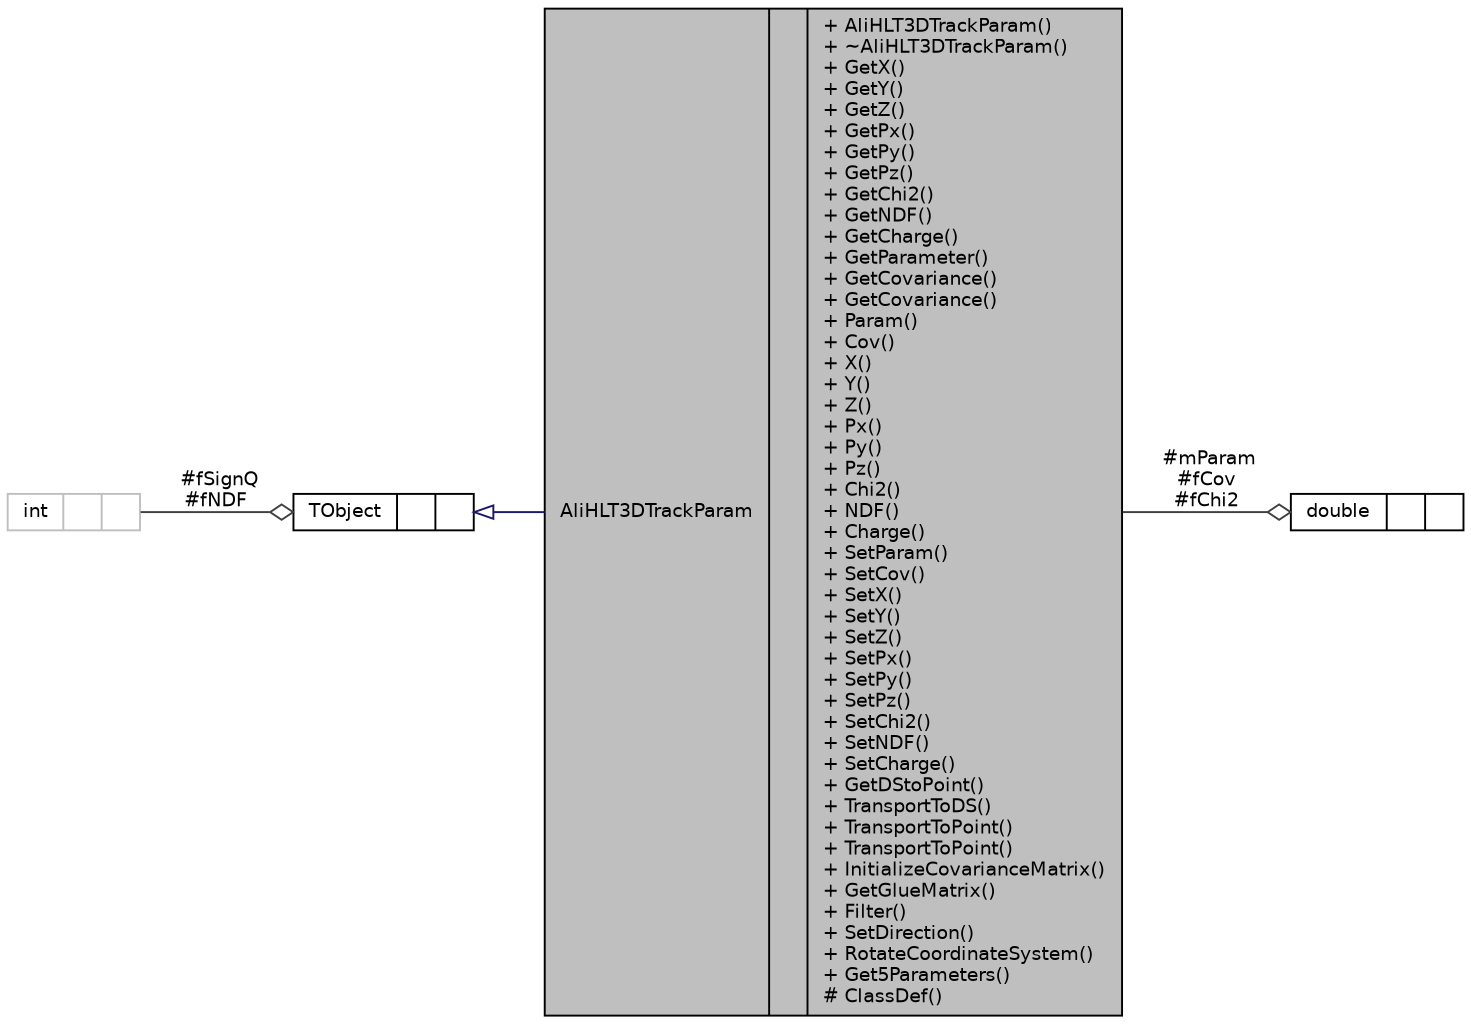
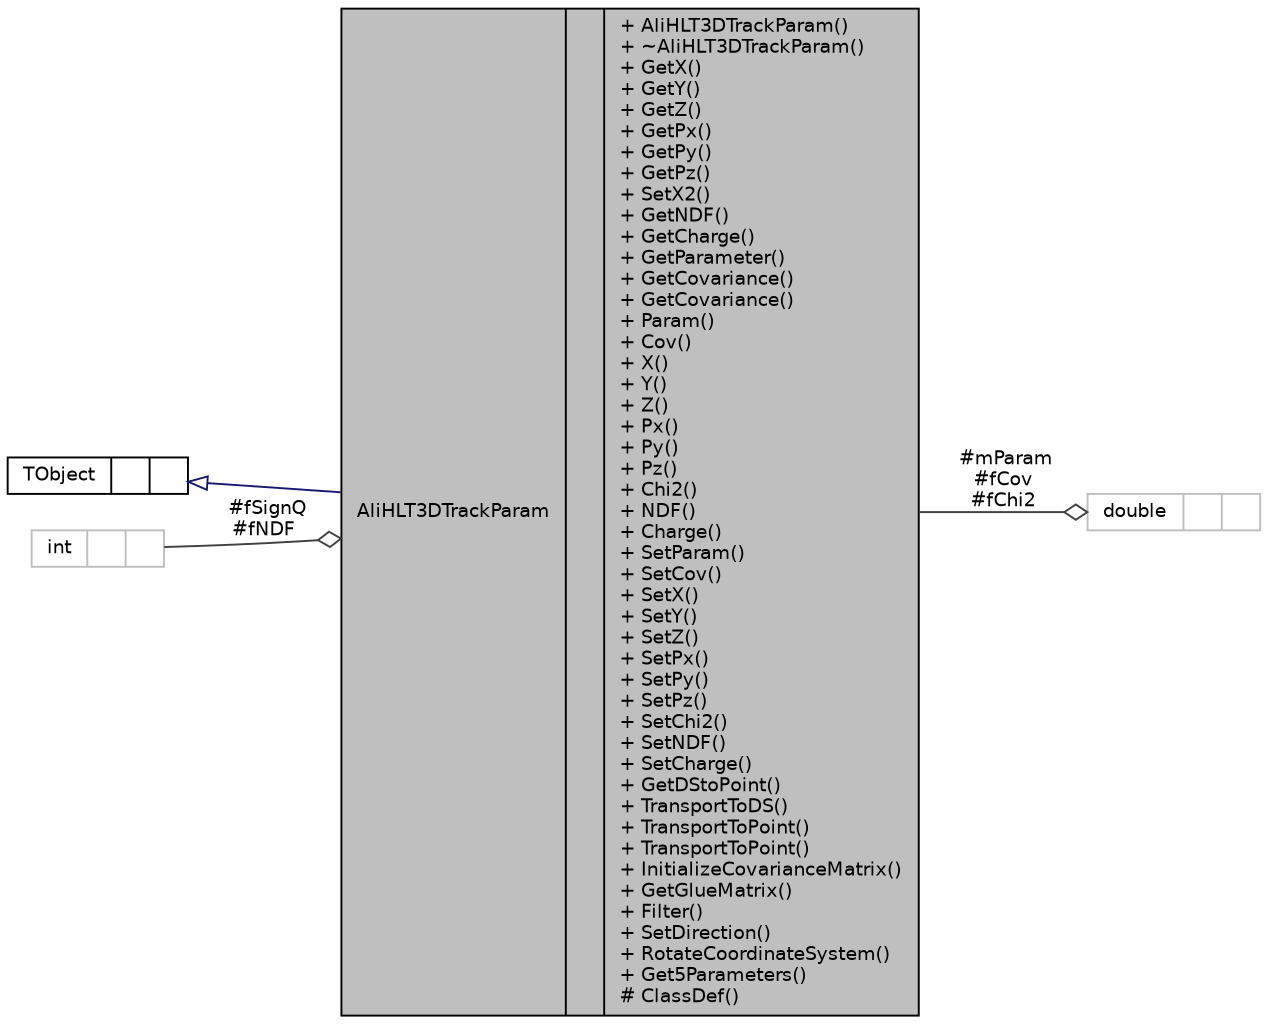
node "AliHLT3DTrackParam": text "+ GetChi2()" -> "+ SetX2()"
edge "int" -> "TObject": now "int" -> "AliHLT3DTrackParam"
node "double": color black -> grey75
